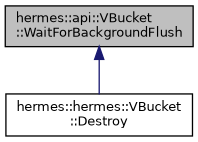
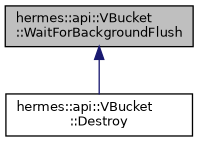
node "hermes::hermes::VBucket ::Destroy": label "hermes::hermes::VBucket ::Destroy" -> "hermes::api::VBucket ::Destroy"
